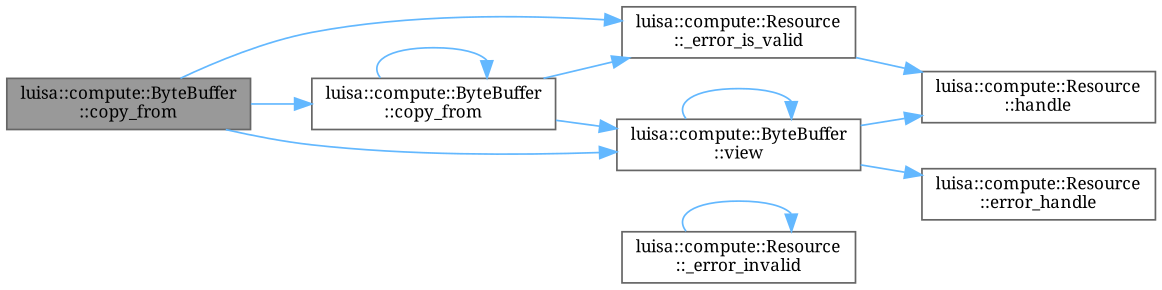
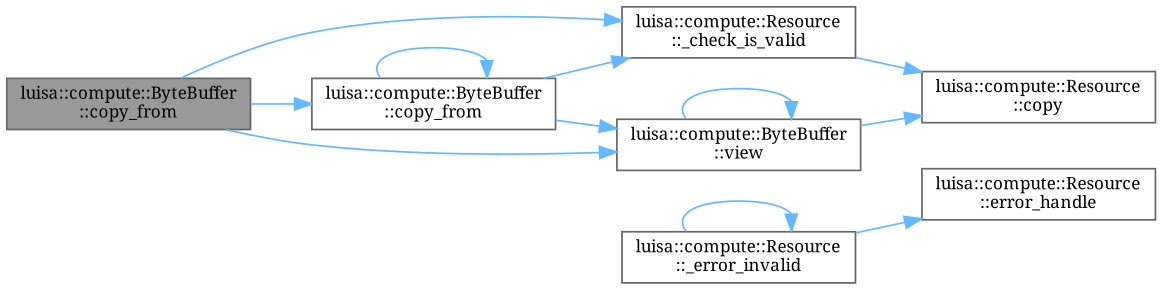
node "luisa::compute::Resource ::_error_is_valid": label "luisa::compute::Resource ::_error_is_valid" -> "luisa::compute::Resource ::_check_is_valid"
node "luisa::compute::Resource ::handle": label "luisa::compute::Resource ::handle" -> "luisa::compute::Resource ::copy"
edge "luisa::compute::ByteBuffer ::view" -> "luisa::compute::Resource ::error_handle": now "luisa::compute::Resource ::_error_invalid" -> "luisa::compute::Resource ::error_handle"
